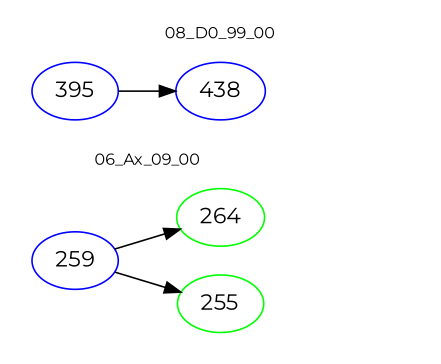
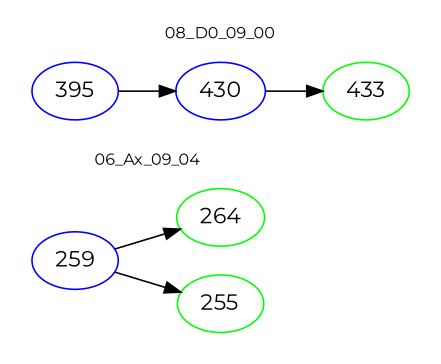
cluster "08_D0_99_00": label "08_D0_99_00" -> "08_D0_09_00"
node "438": label "438" -> "430"
node "433": added
cluster "06_Ax_09_00": label "06_Ax_09_00" -> "06_Ax_09_04"
